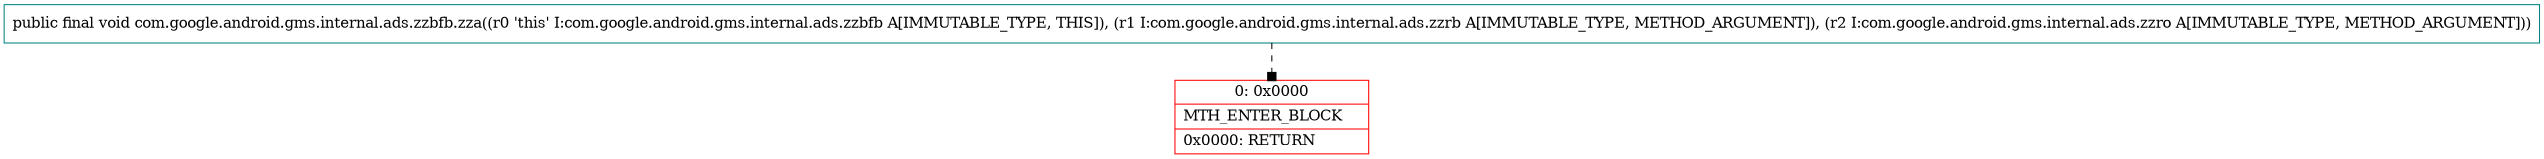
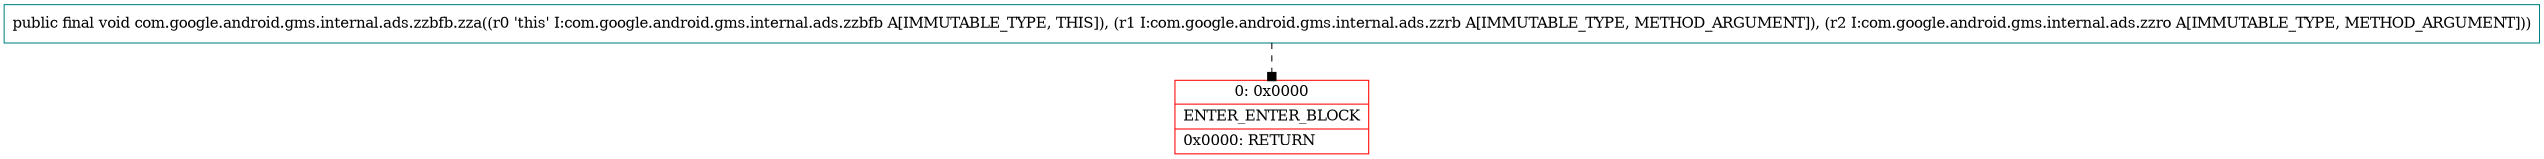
node "0: 0x0000": text "MTH_ENTER_BLOCK" -> "ENTER_ENTER_BLOCK"
